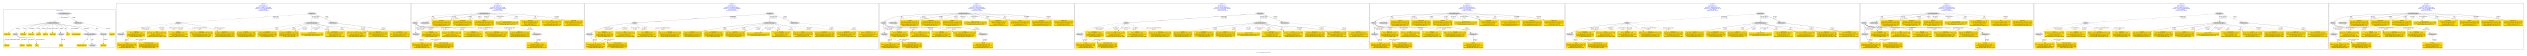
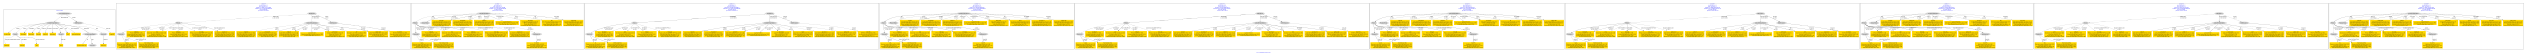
node "deathDate": removed
